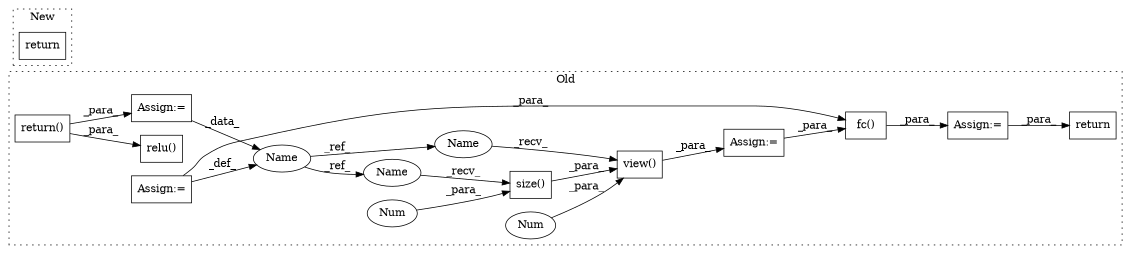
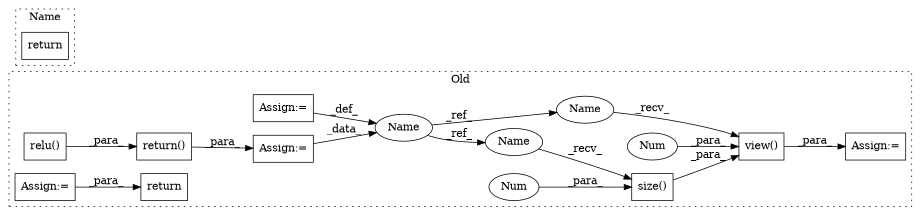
cluster "New": label "New" -> "Name"
node "fc()": removed
edge "return()" -> "relu()": reversed
